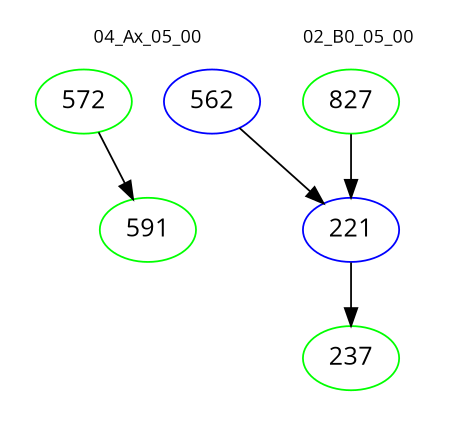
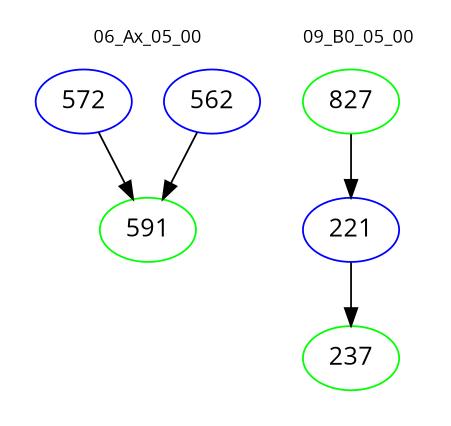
cluster "04_Ax_05_00": label "04_Ax_05_00" -> "06_Ax_05_00"
cluster "02_B0_05_00": label "02_B0_05_00" -> "09_B0_05_00"
node "572": color green -> blue
edge "562" -> "221": now "562" -> "591"
